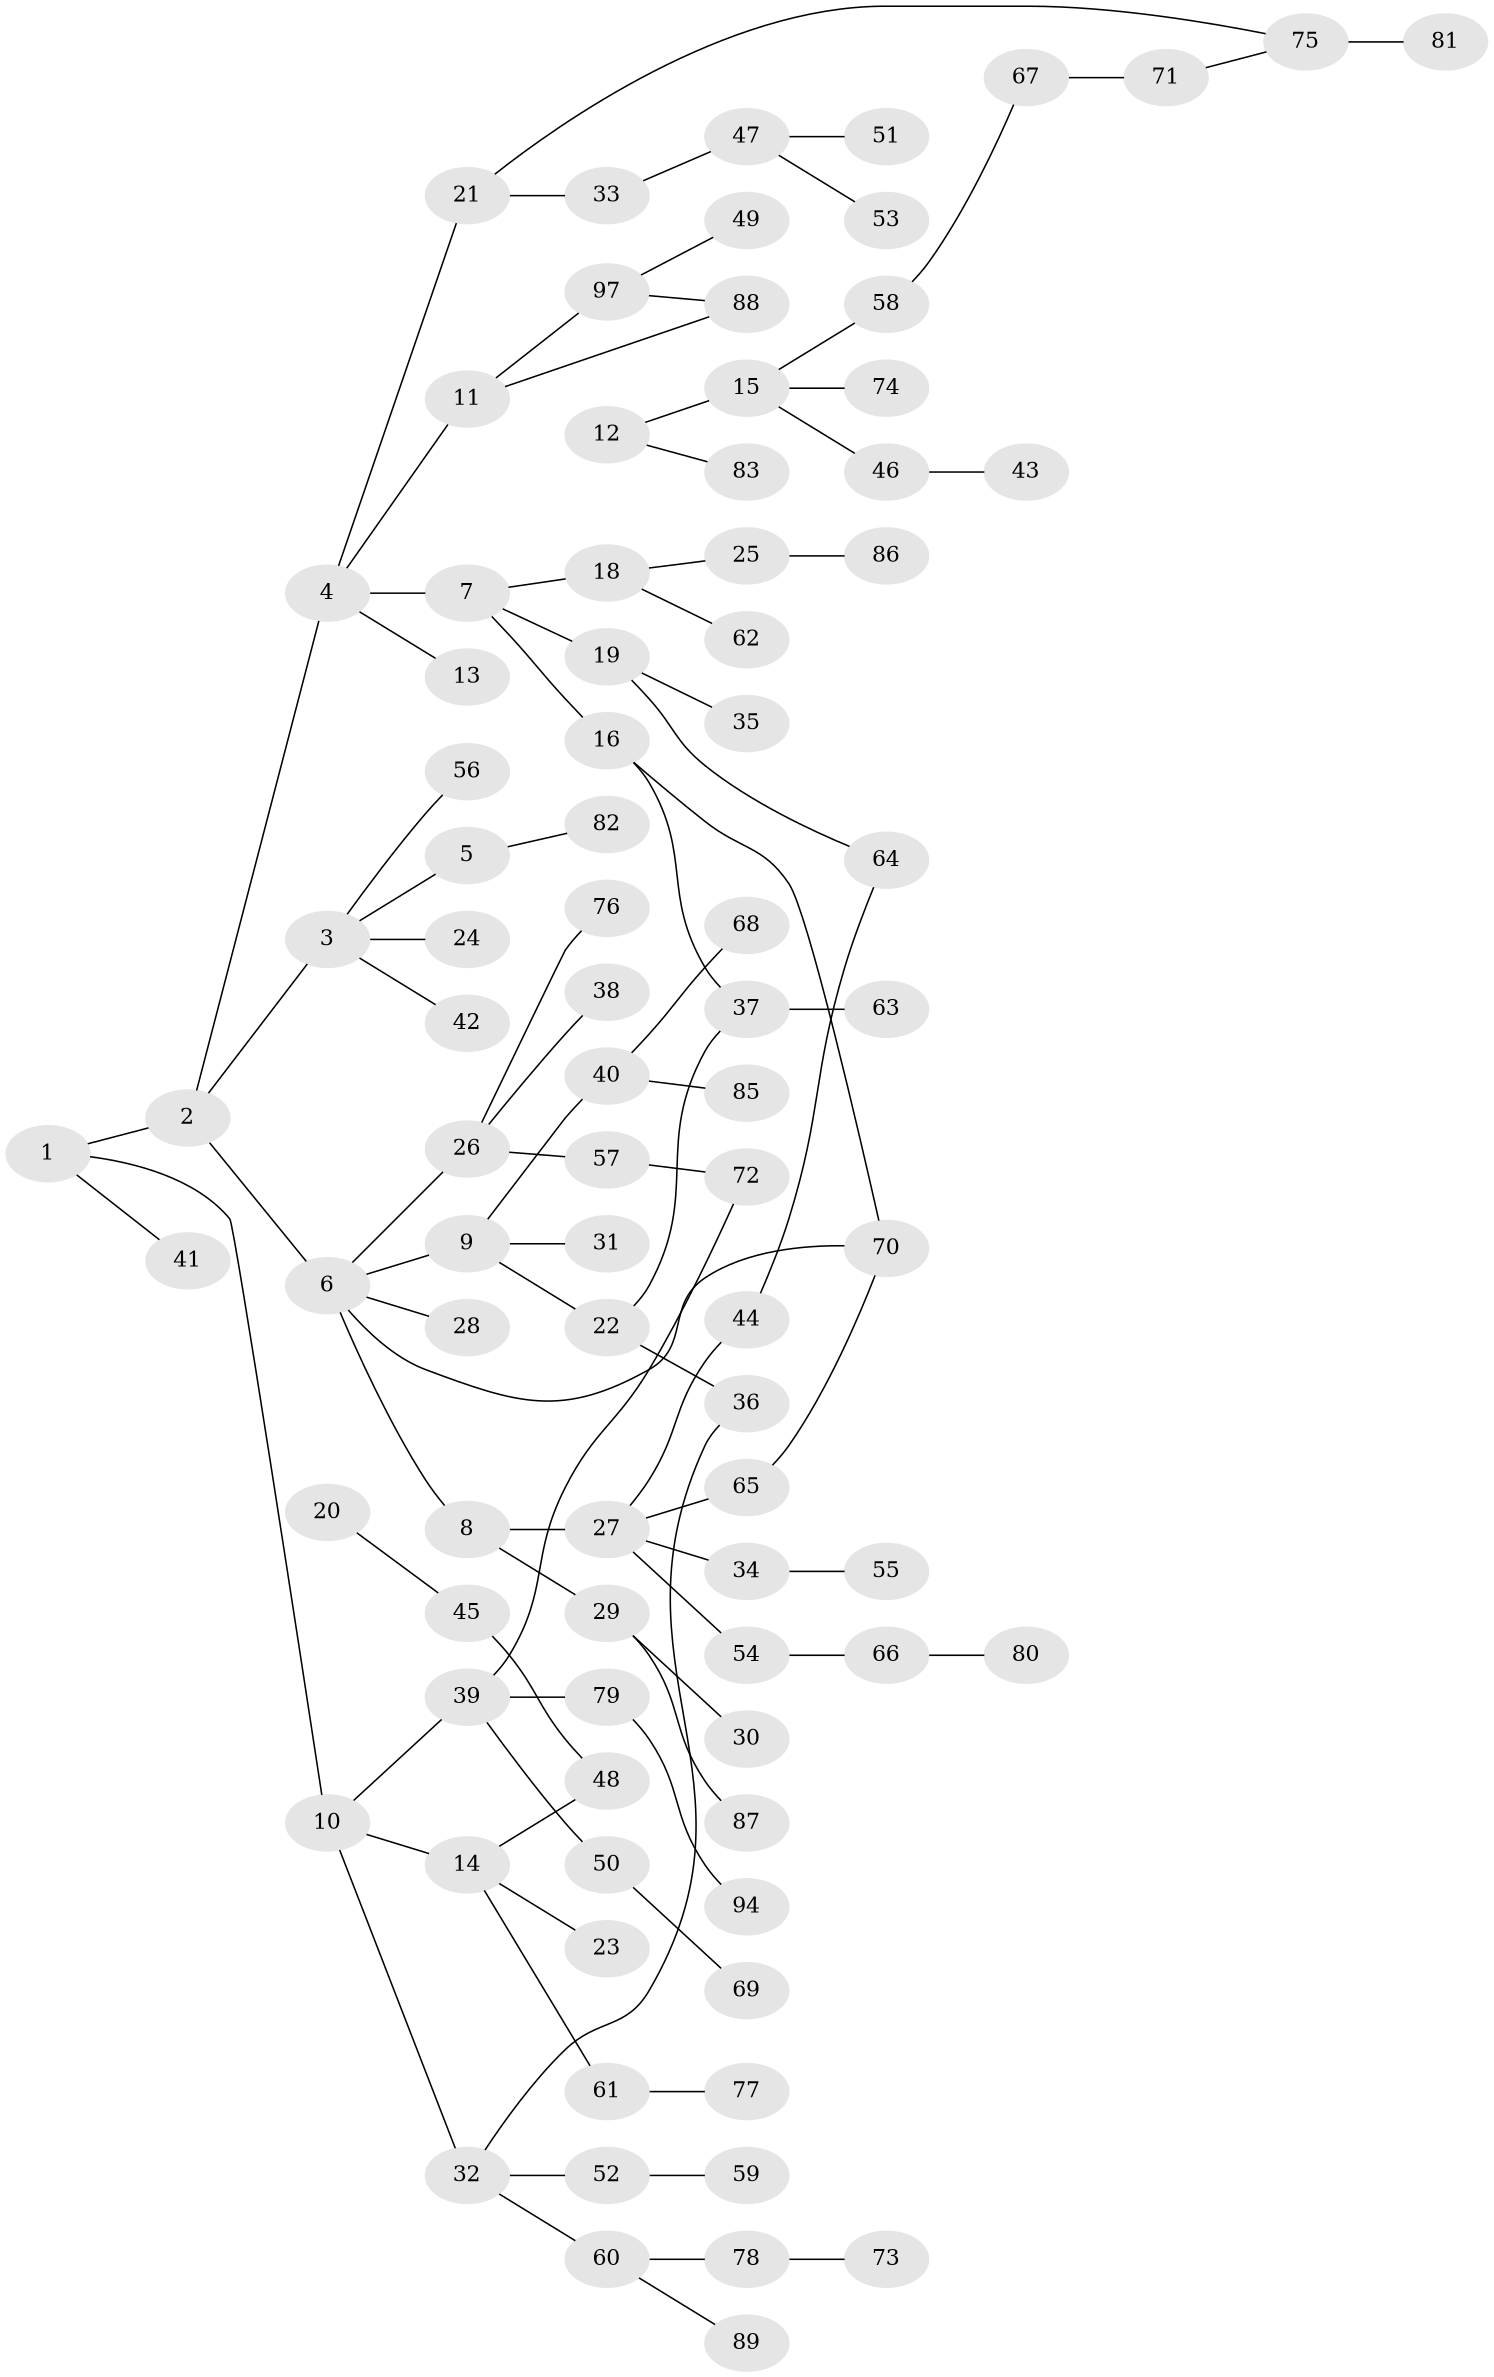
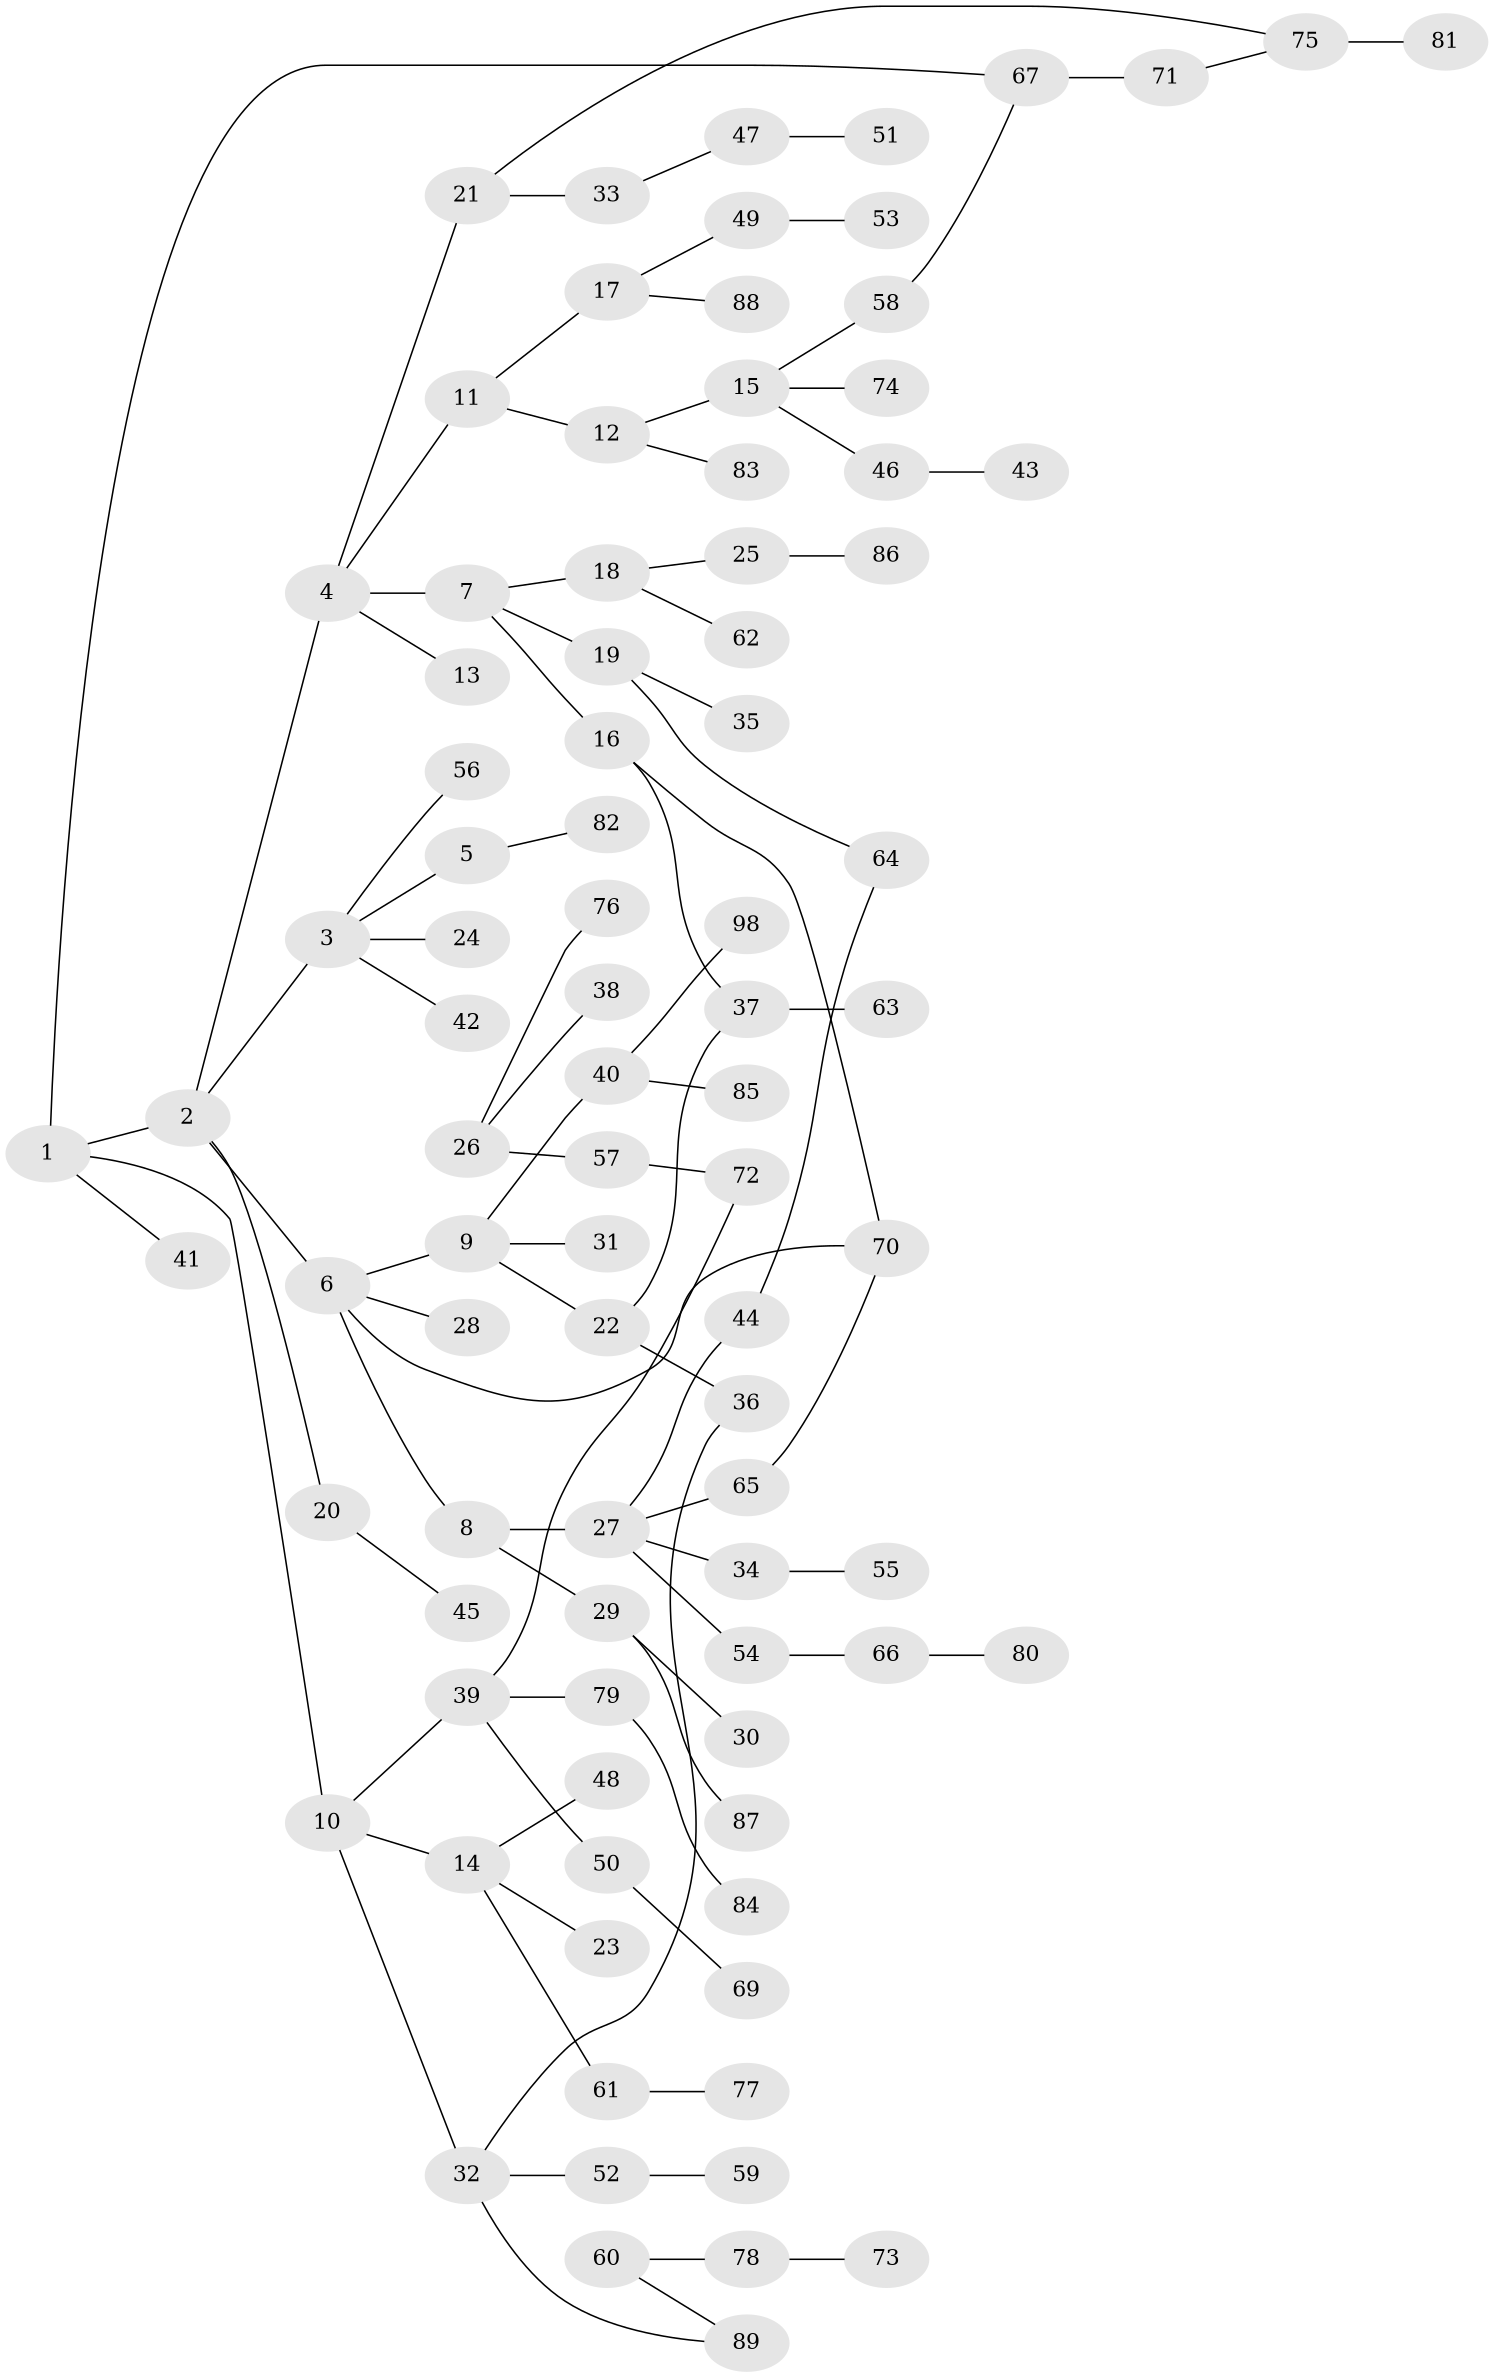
edge "47" -- "53": now "49" -- "53"
edge "67" -- "1": added
node "97": label "97" -> "17"
edge "88" -- "11": now "12" -- "11"
node "68": label "68" -> "98"
edge "26" -- "6": removed
edge "2" -- "20": added
edge "45" -- "48": removed
node "94": label "94" -> "84"
edge "32" -- "60": now "32" -- "89"
